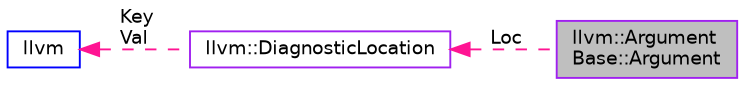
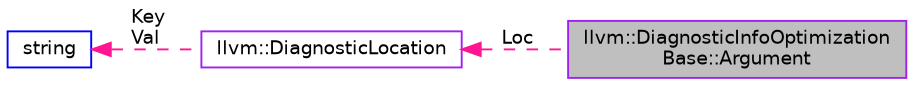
node "llvm": label "llvm" -> "string"
node "llvm::Argument Base::Argument": label "llvm::Argument Base::Argument" -> "llvm::DiagnosticInfoOptimization Base::Argument"
